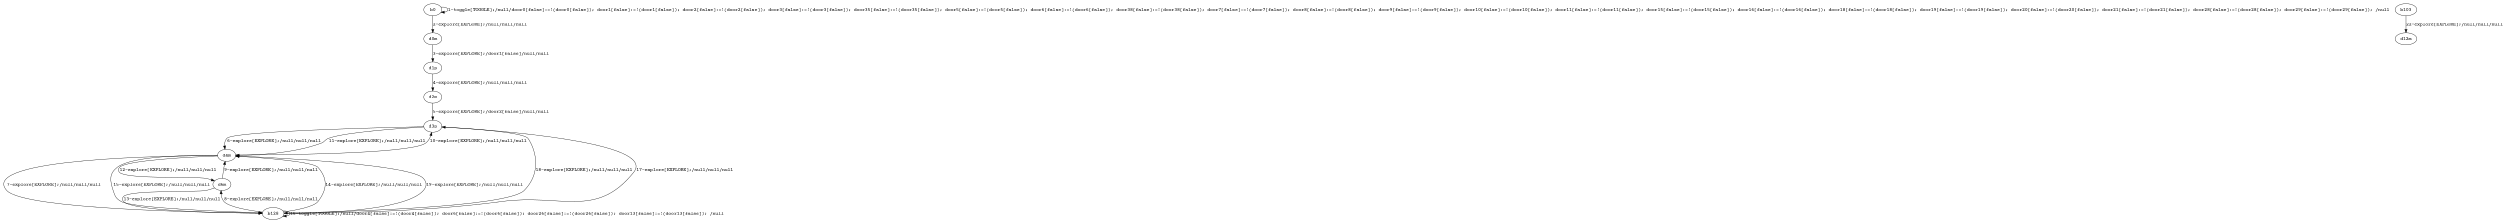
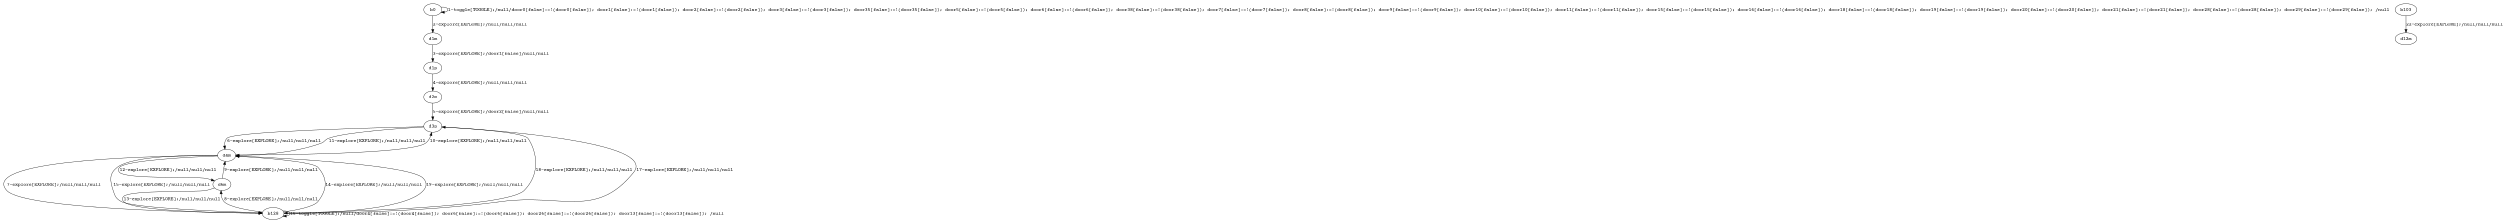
node "d0m": label "d0m" -> "d1m"
